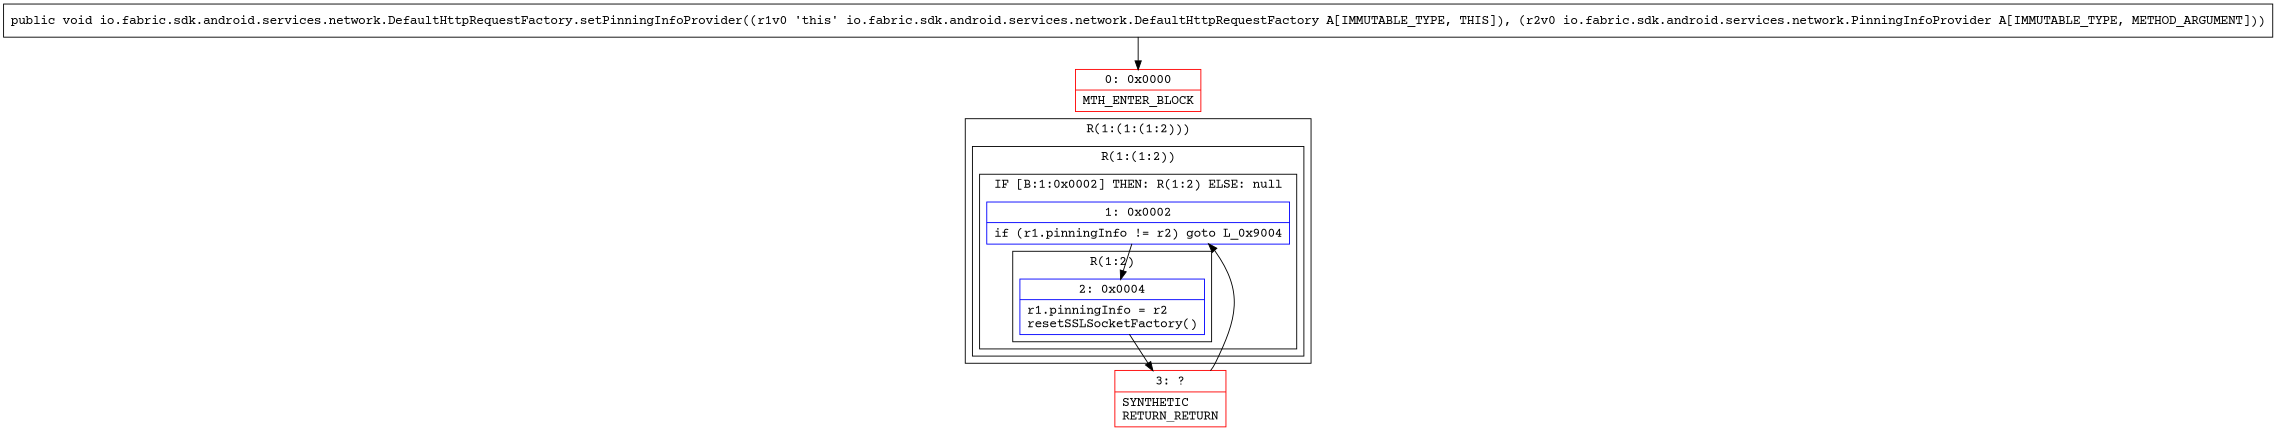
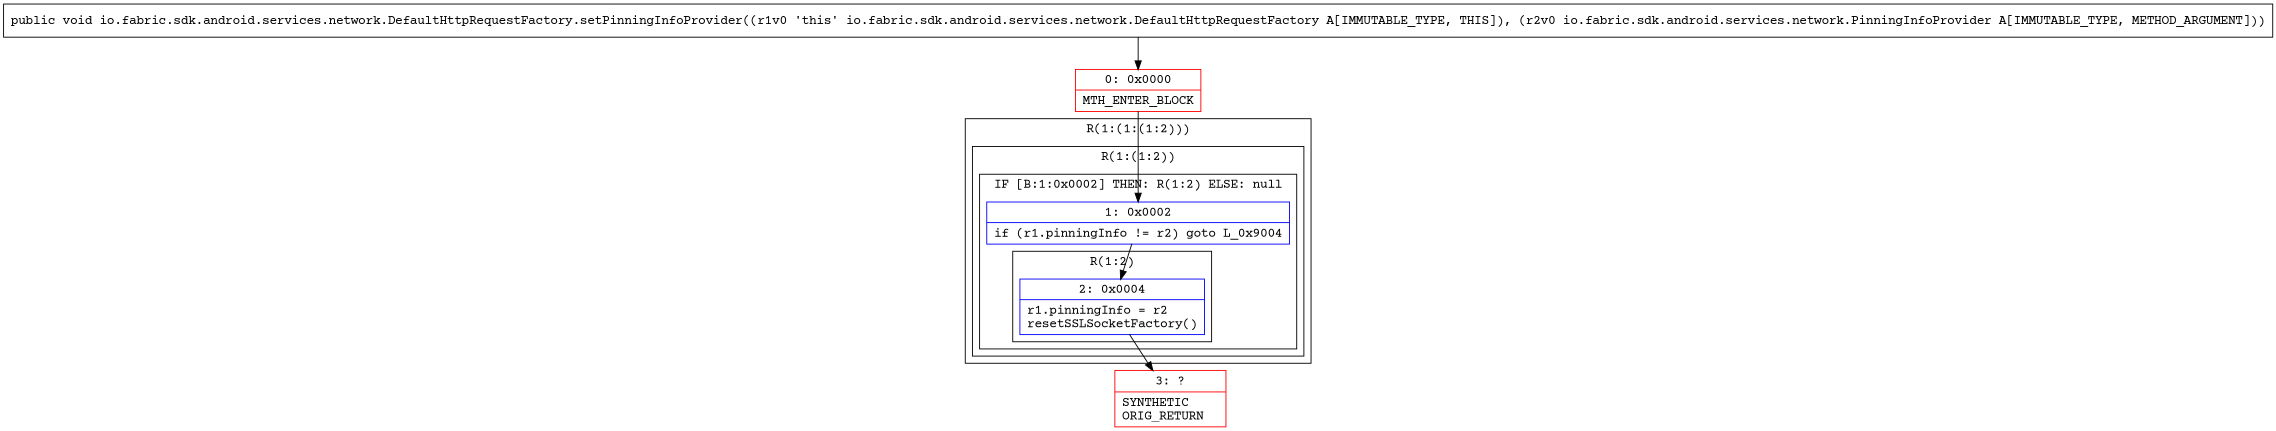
edge "3: ?" -> "1: 0x0002": now "0: 0x0000" -> "1: 0x0002"
node "3: ?": text "RETURN_RETURN" -> "ORIG_RETURN"
